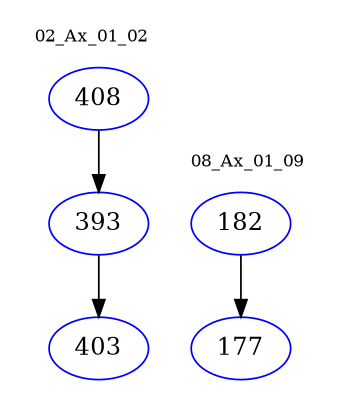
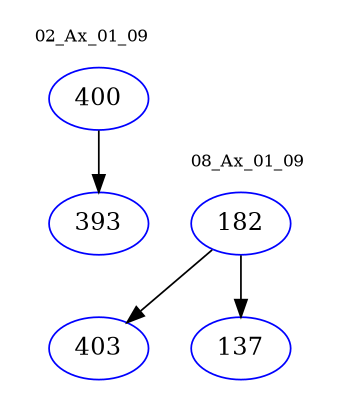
cluster "02_Ax_01_02": label "02_Ax_01_02" -> "02_Ax_01_09"
node "408": label "408" -> "400"
edge "393" -> "403": now "182" -> "403"
node "177": label "177" -> "137"
